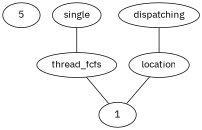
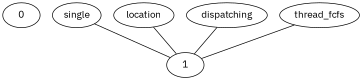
node "5": label "5" -> "0"
edge "single" -- "thread_fcfs": now "single" -- "1"
edge "dispatching" -- "location": now "dispatching" -- "1"
